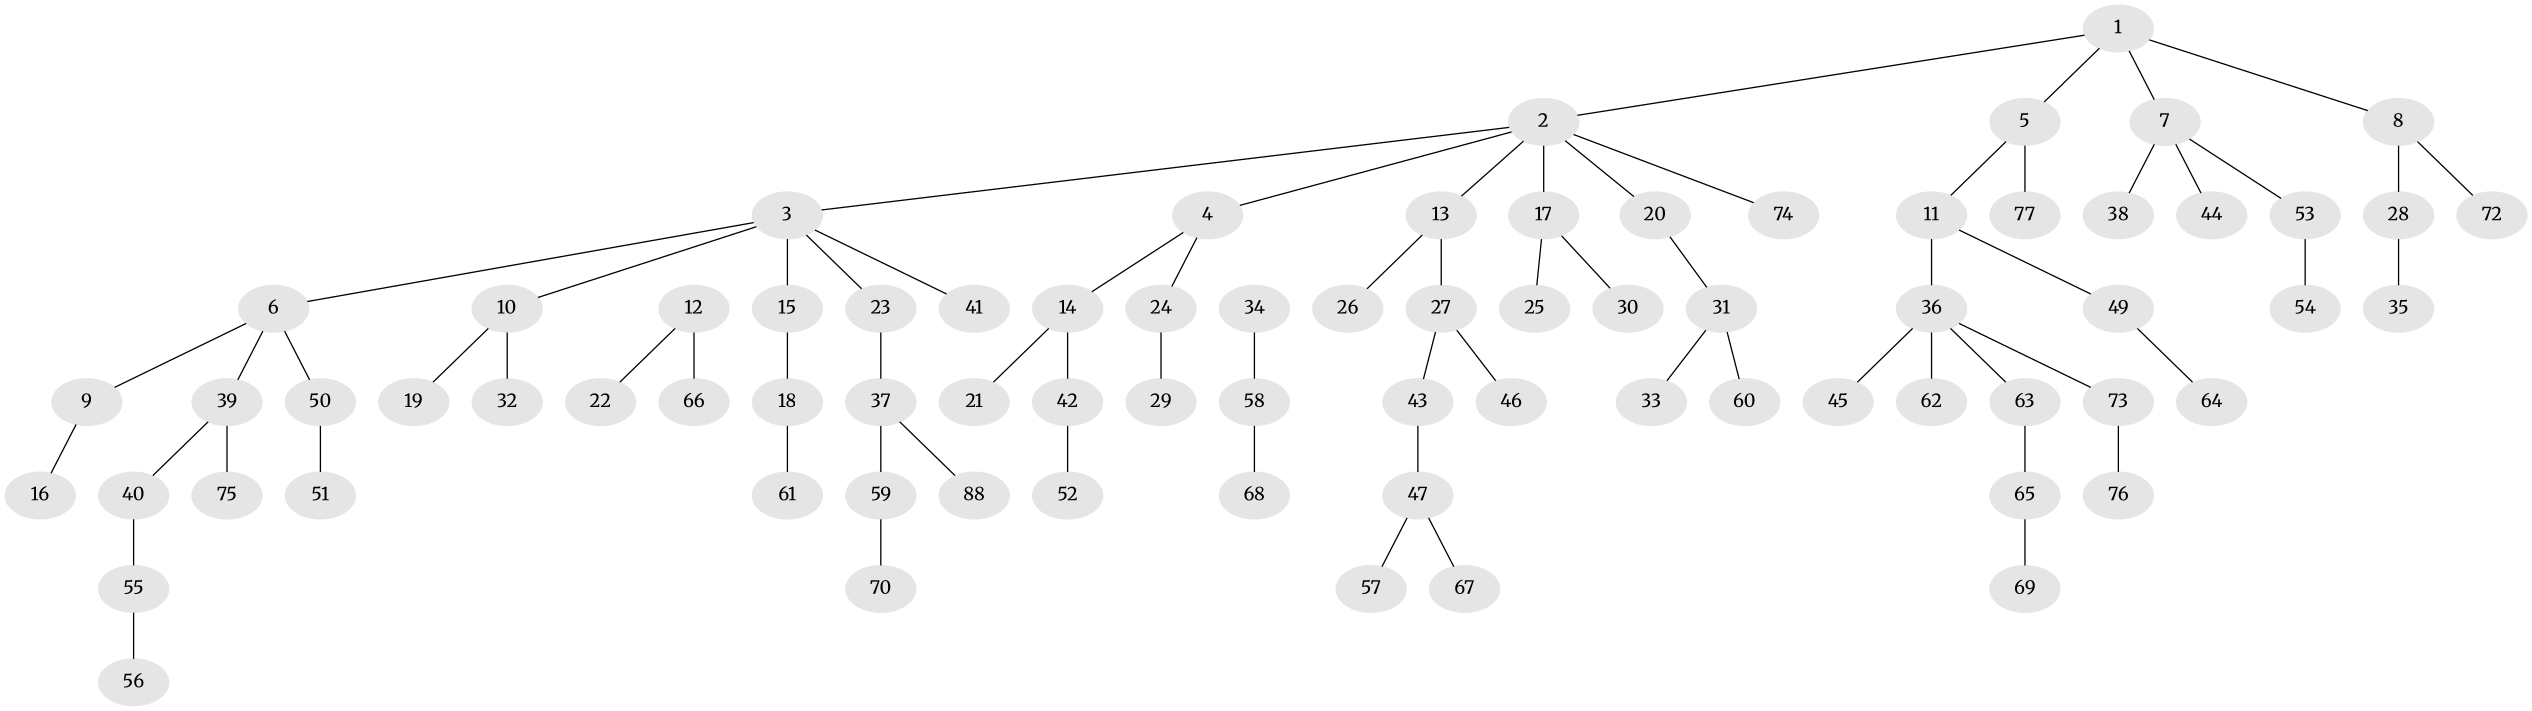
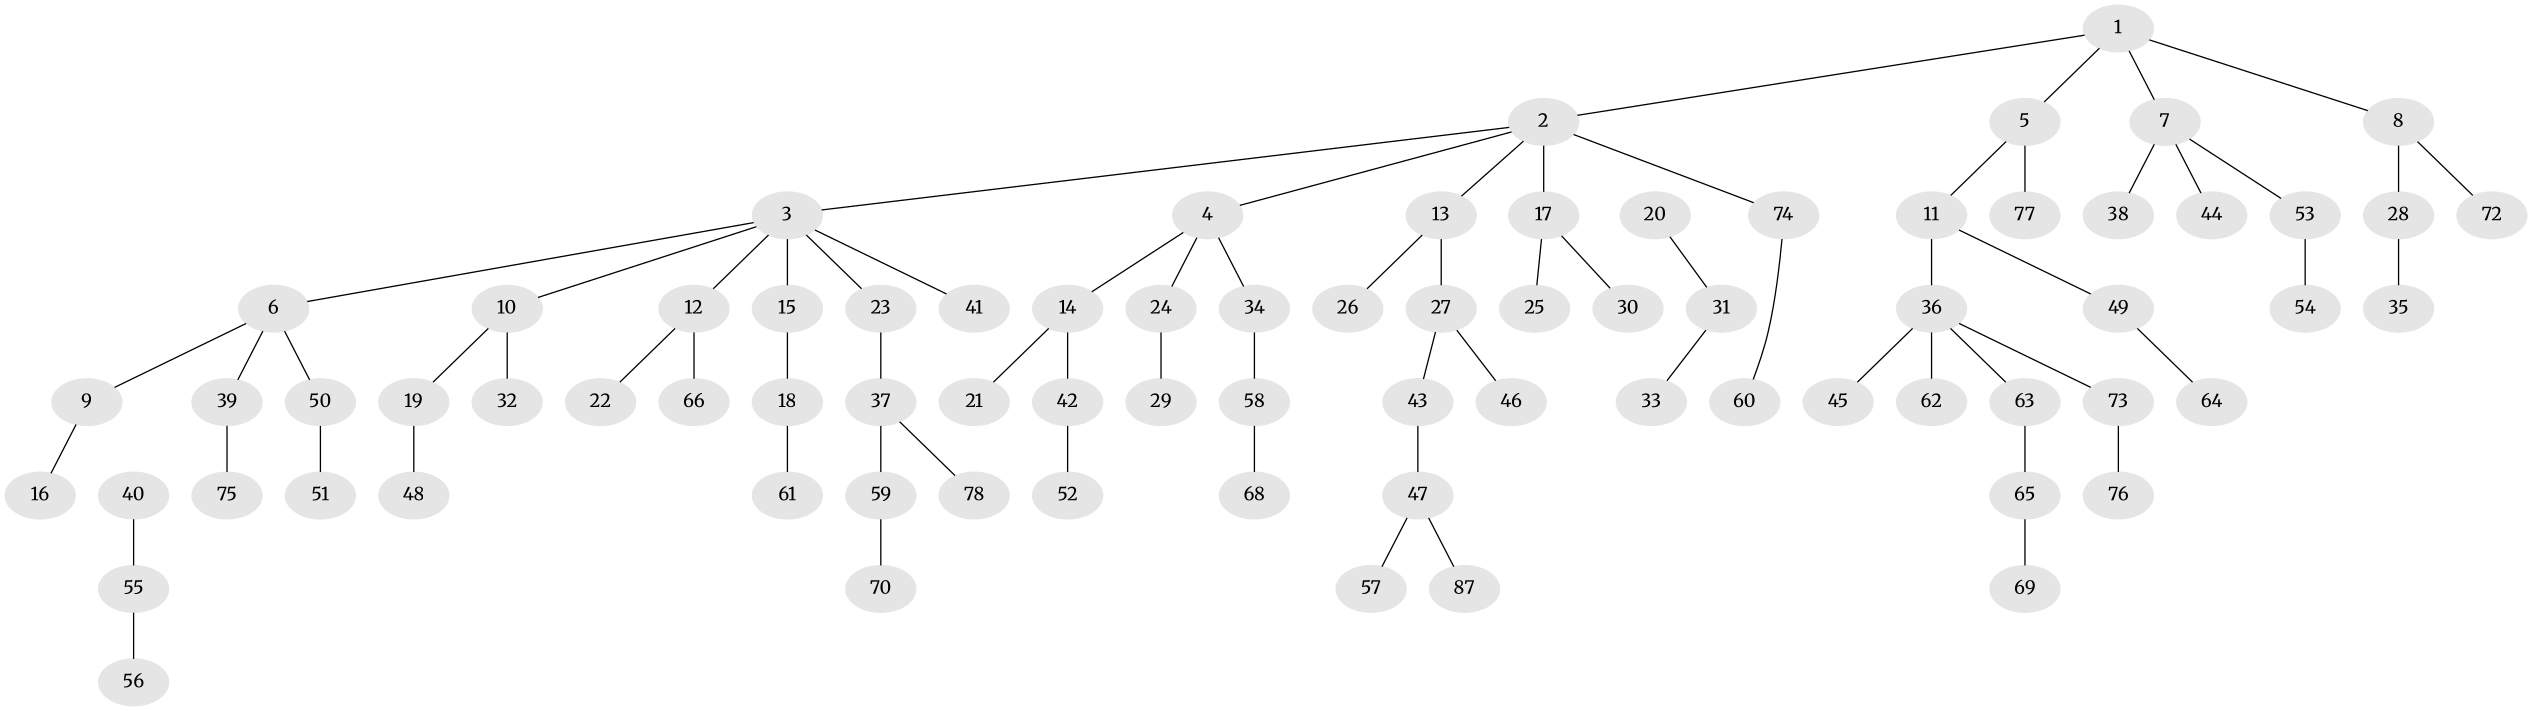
edge "2" -- "20": removed
edge "3" -- "12": added
edge "4" -- "34": added
edge "31" -- "60": now "74" -- "60"
edge "39" -- "40": removed
node "48": added
node "88": label "88" -> "78"
node "67": label "67" -> "87"
